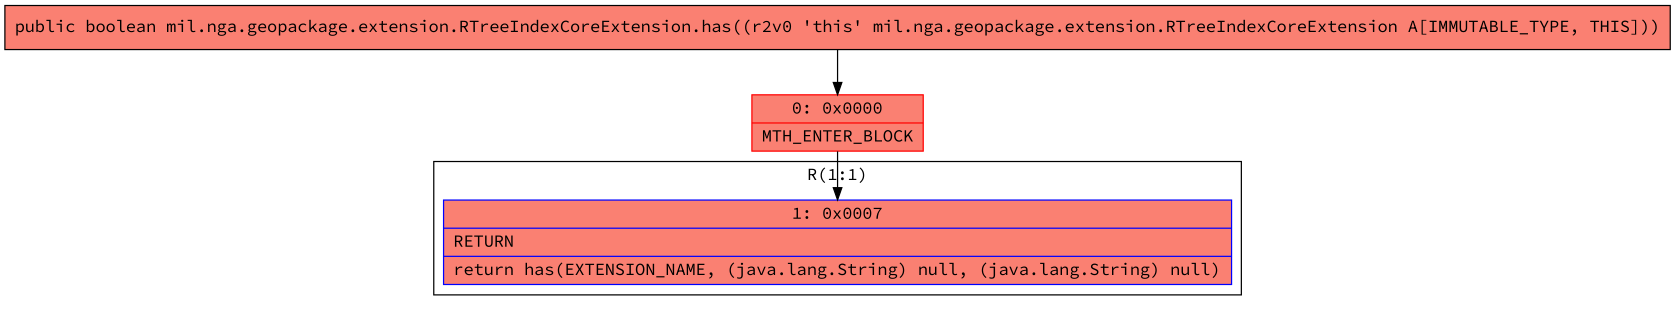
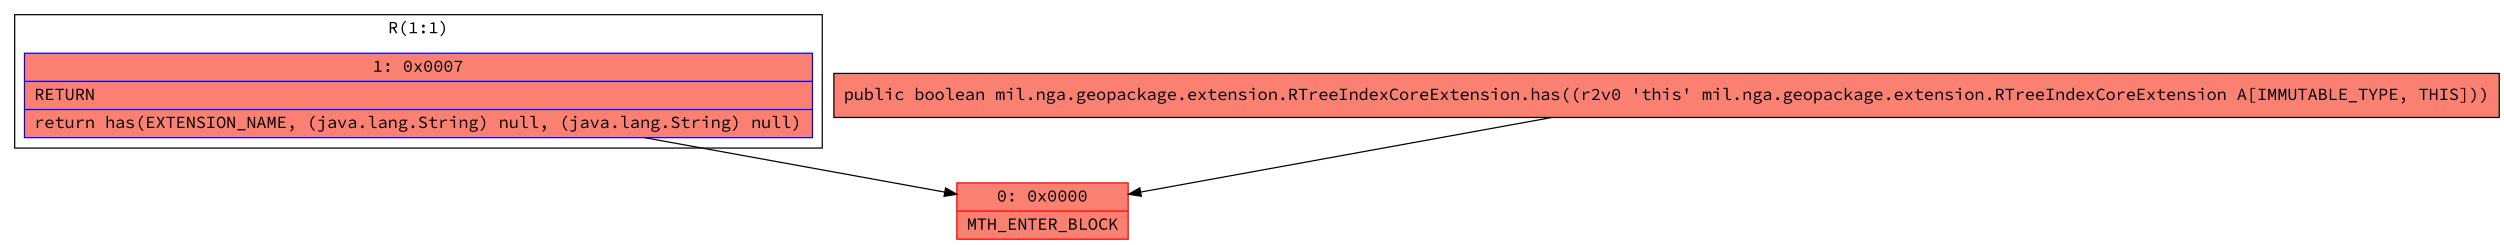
edge "0: 0x0000" -> "1: 0x0007": reversed
